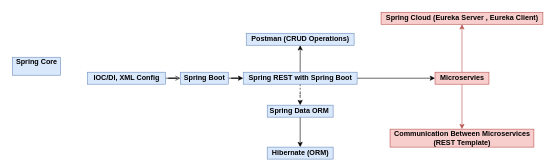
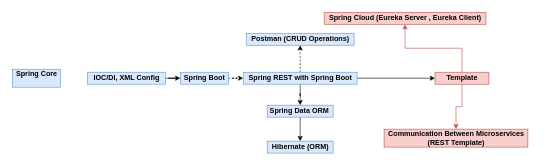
node "Spring Cloud (Eureka Server , Eureka Client)": moved (462, 18) -> (405, 18)
edge "Spring REST with Spring Boot" -> "Postman (CRUD Operations)": style solid -> dashed
node "Spring Core": moved (36, 66) -> (36, 78)
edge "IOC/DI, XML Config" -> "Spring Boot": arrowhead open -> classic
edge "Spring Boot" -> "Spring REST with Spring Boot": style solid -> dashed
node "Microservies": label "Microservies" -> "Template"
edge "Spring REST with Spring Boot" -> "Spring Data ORM": style dashed -> solid
node "Communication Between Microservices (REST Template)": moved (462, 138) -> (456, 138)
node "Hibernate (ORM)": moved (300, 153) -> (300, 147)
